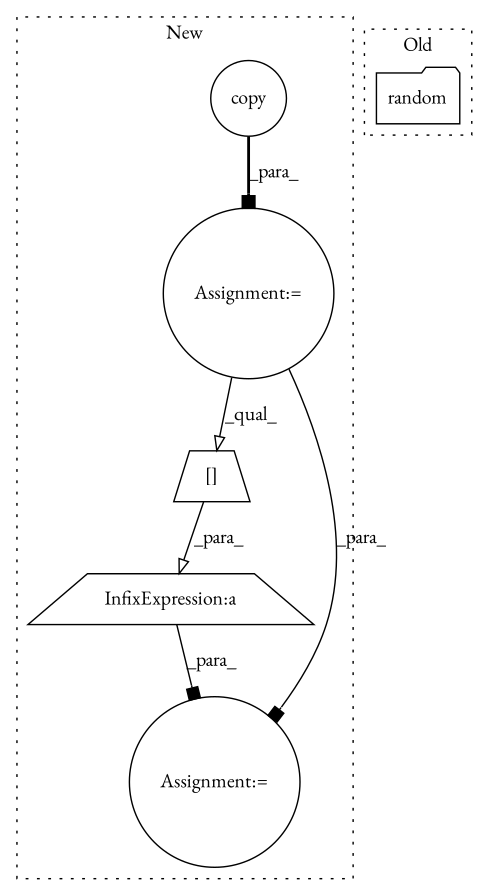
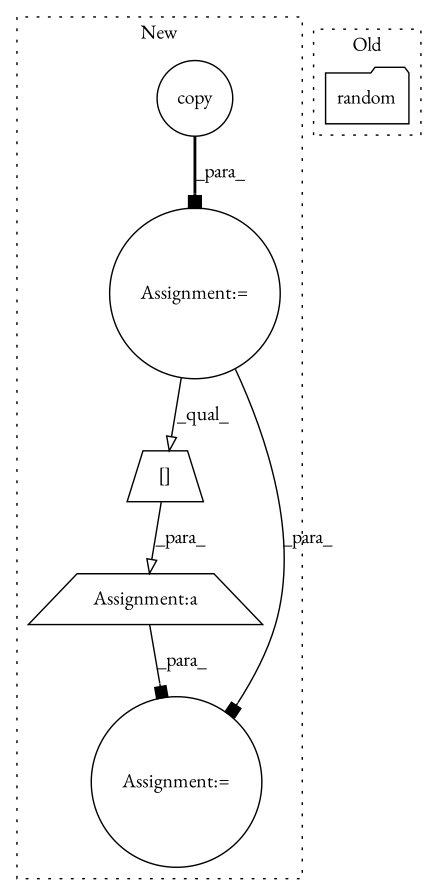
node "InfixExpression:a": label "InfixExpression:a" -> "Assignment:a"
